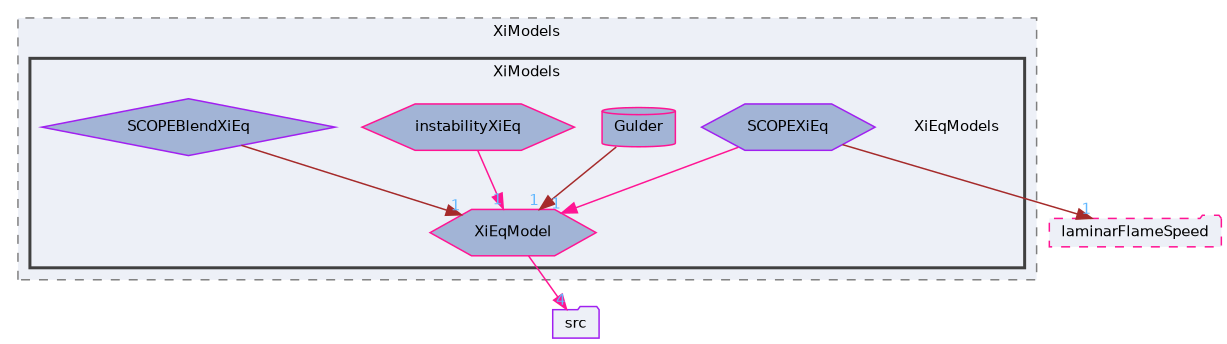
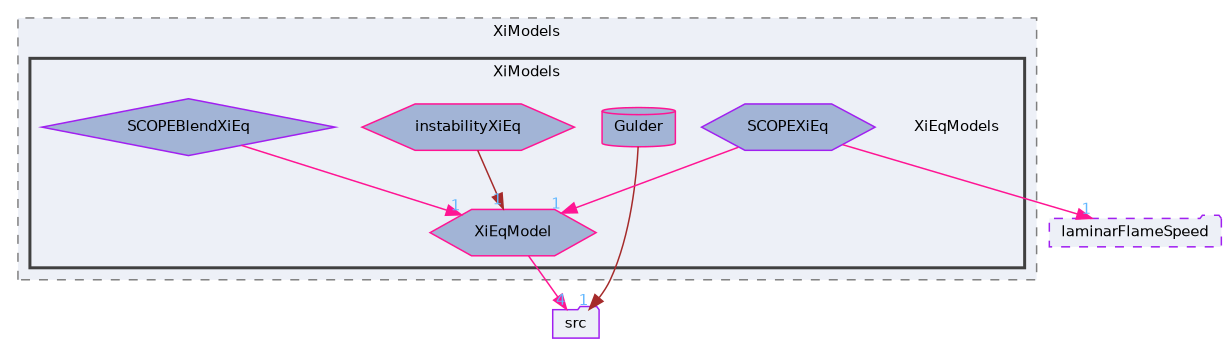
edge "instabilityXiEq" -> "XiEqModel": color deeppink -> brown
edge "Gulder" -> "XiEqModel": now "Gulder" -> "src"
edge "SCOPEBlendXiEq" -> "XiEqModel": color brown -> deeppink
edge "SCOPEXiEq" -> "laminarFlameSpeed": color brown -> deeppink
node "laminarFlameSpeed": color deeppink -> purple
